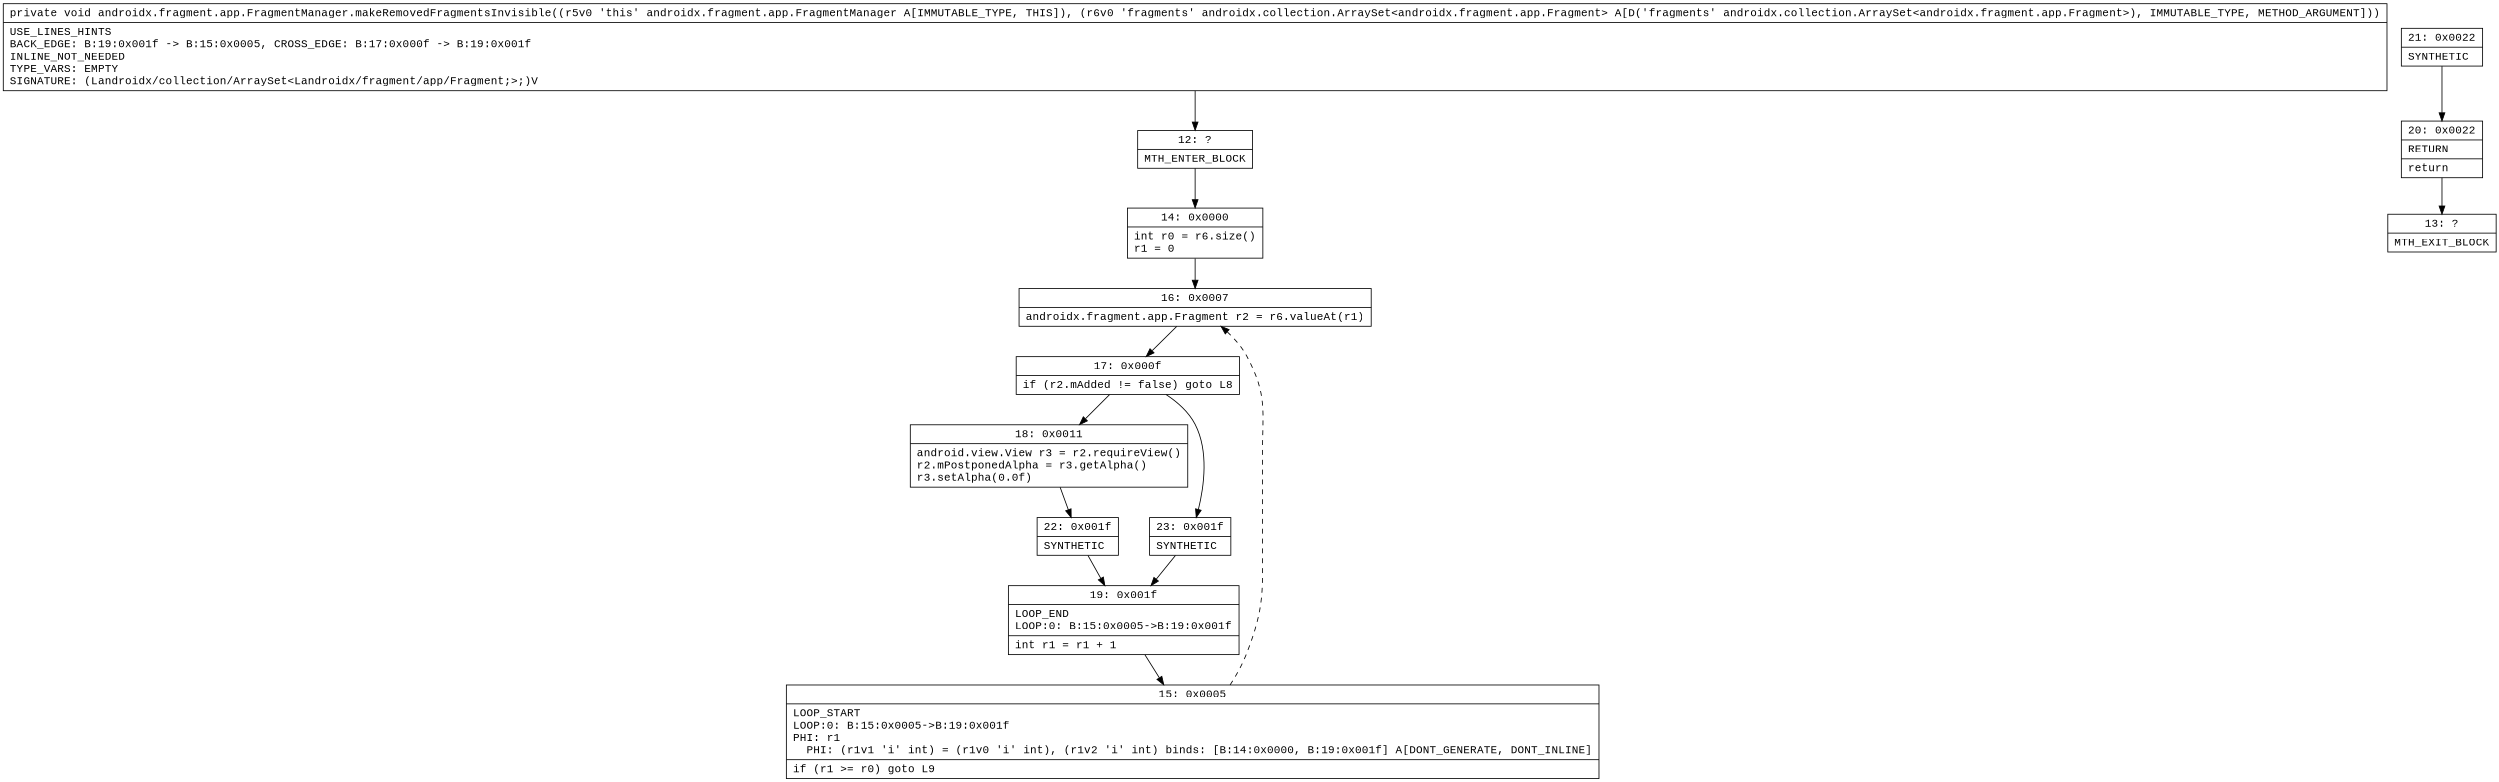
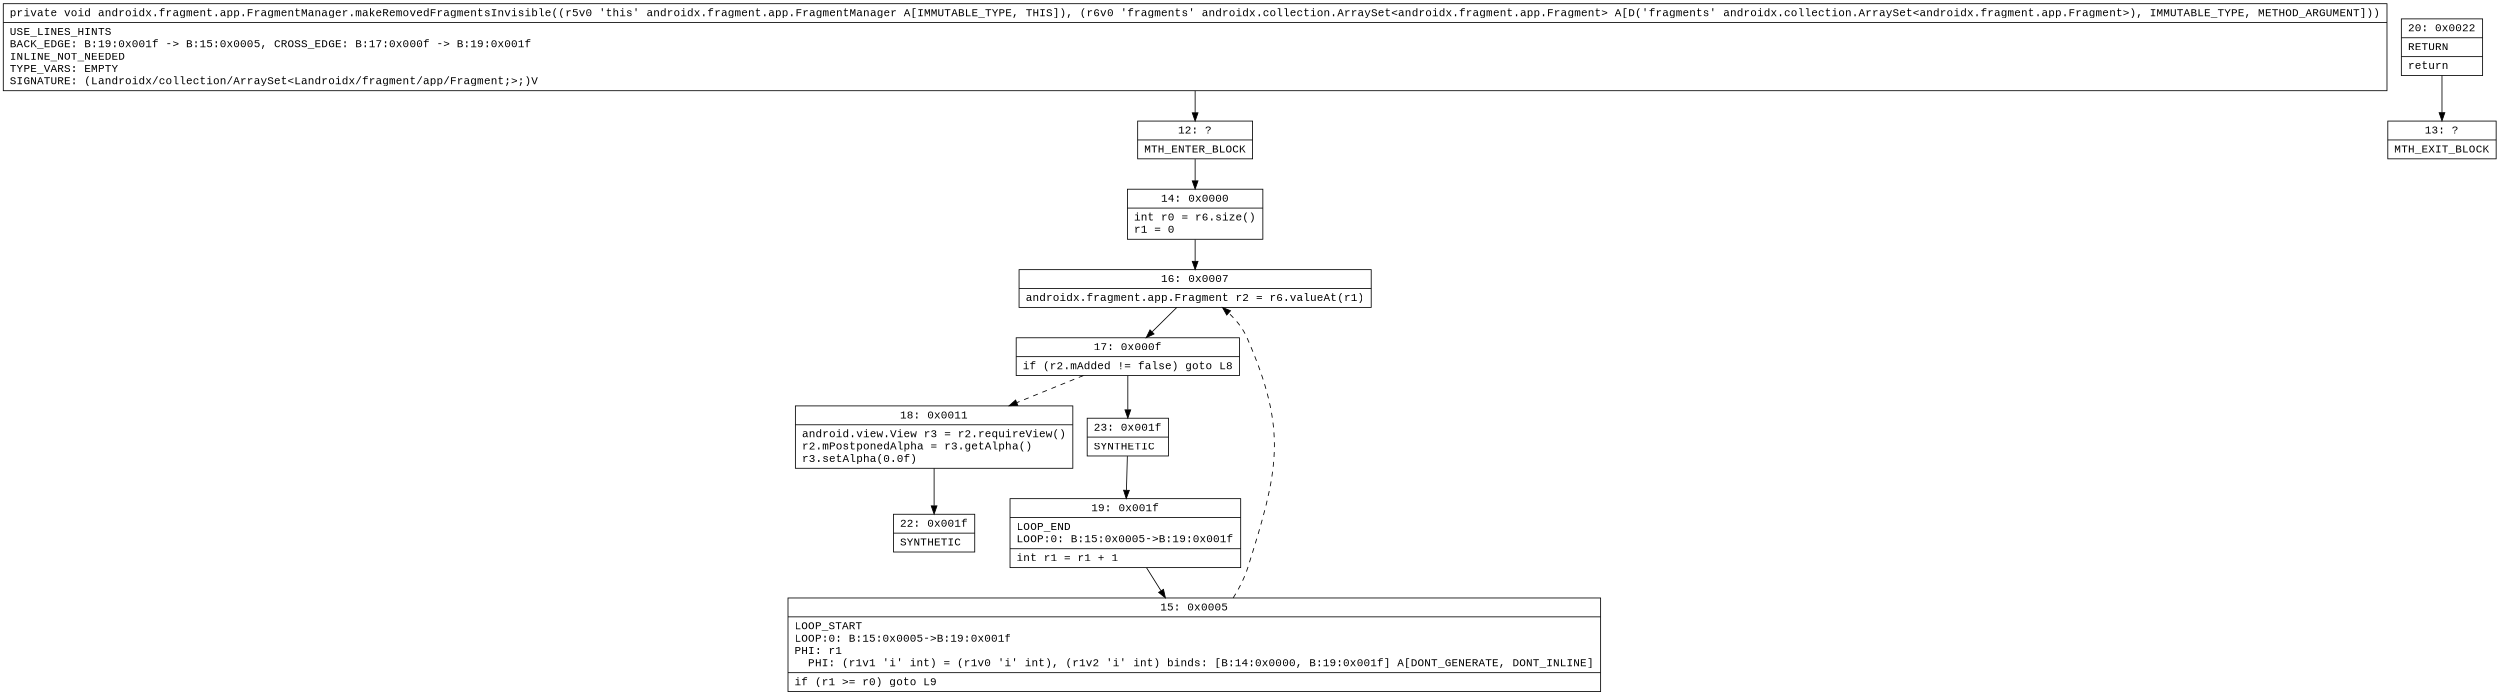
node "21: 0x0022": removed
edge "17: 0x000f" -> "18: 0x0011": style solid -> dashed
edge "22: 0x001f" -> "19: 0x001f": removed
